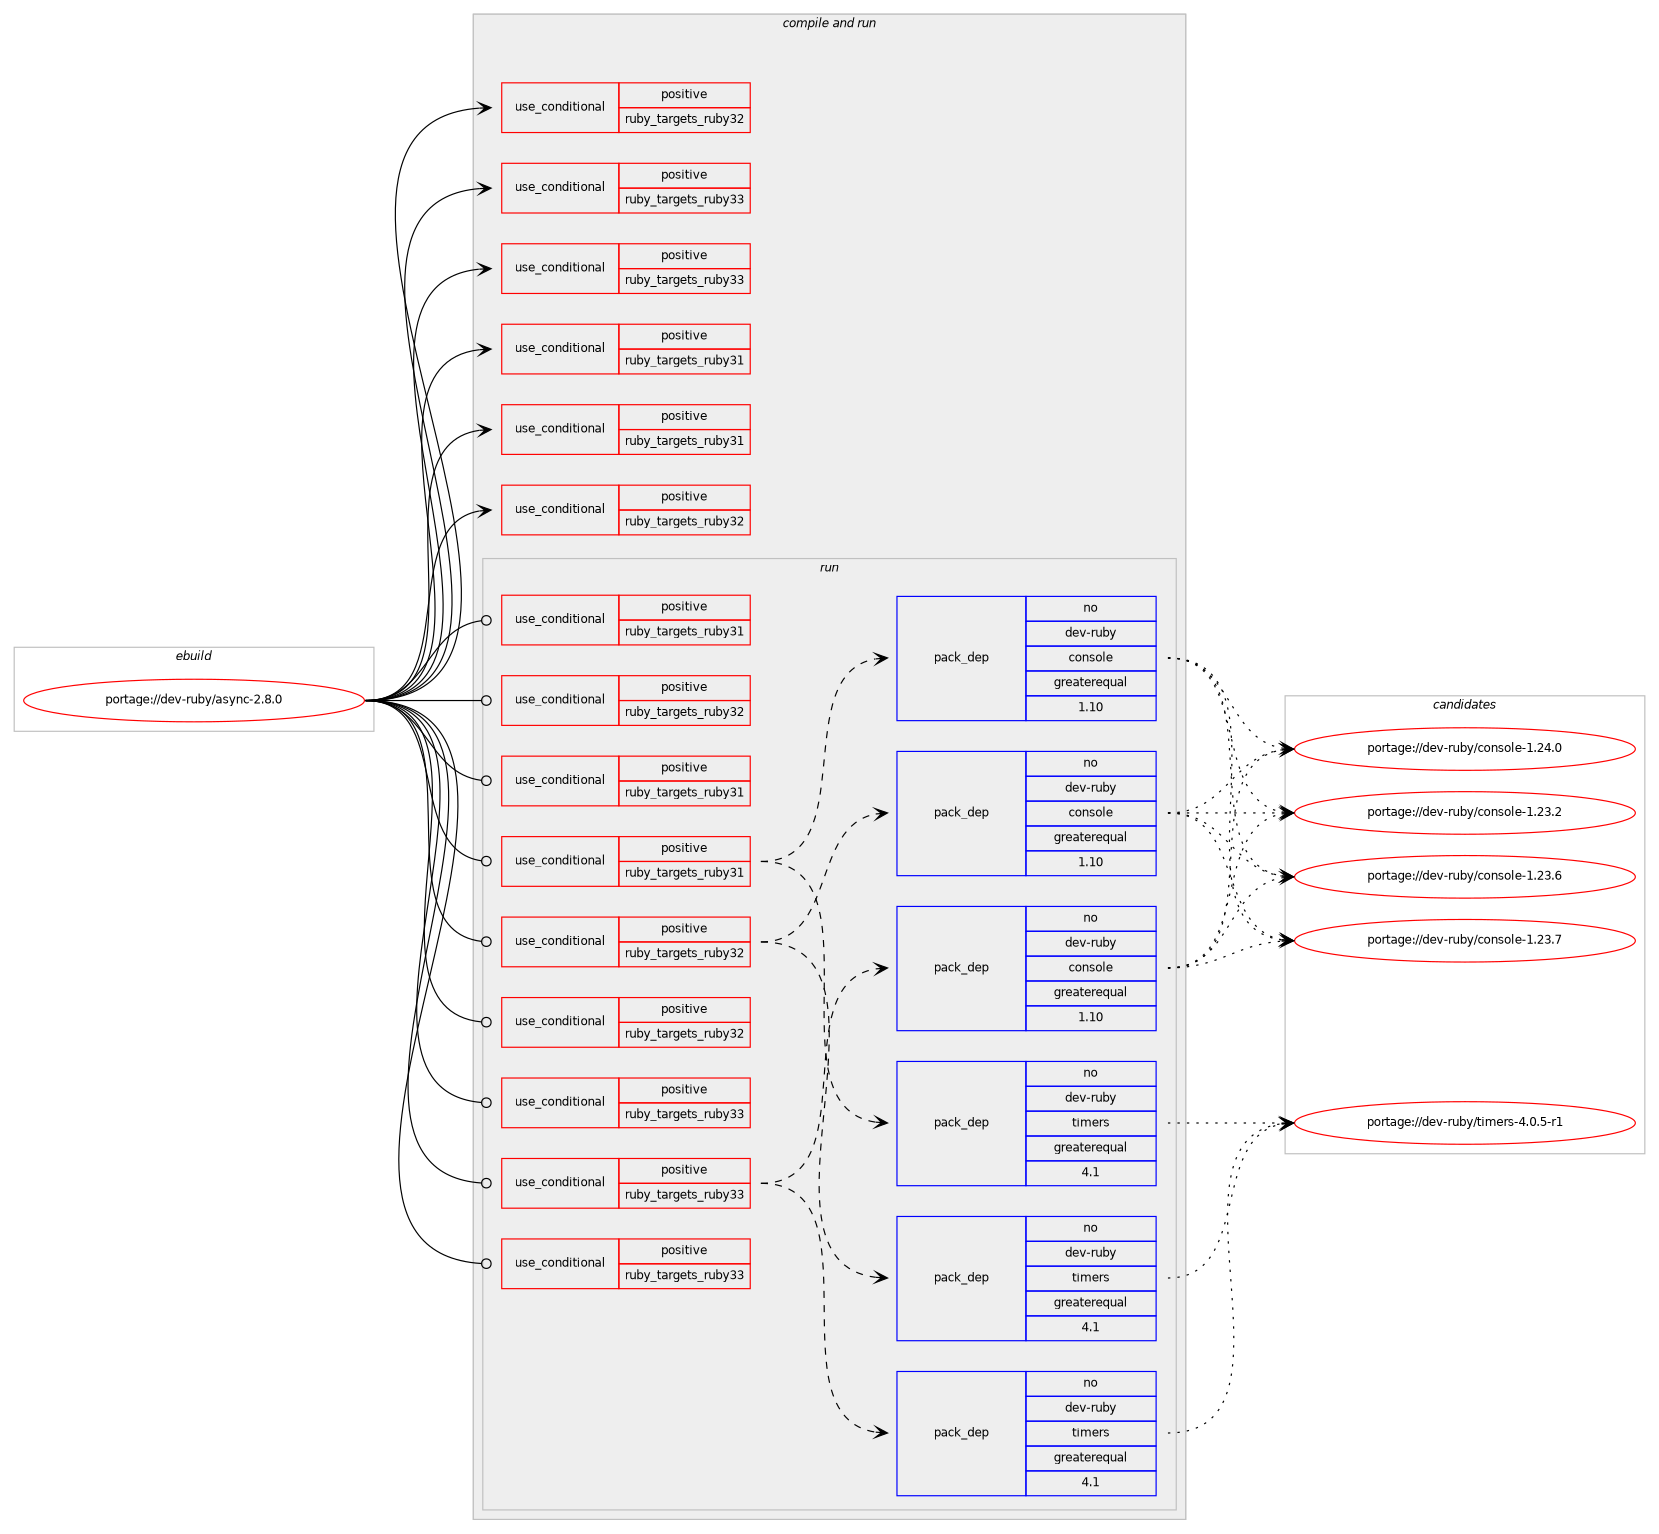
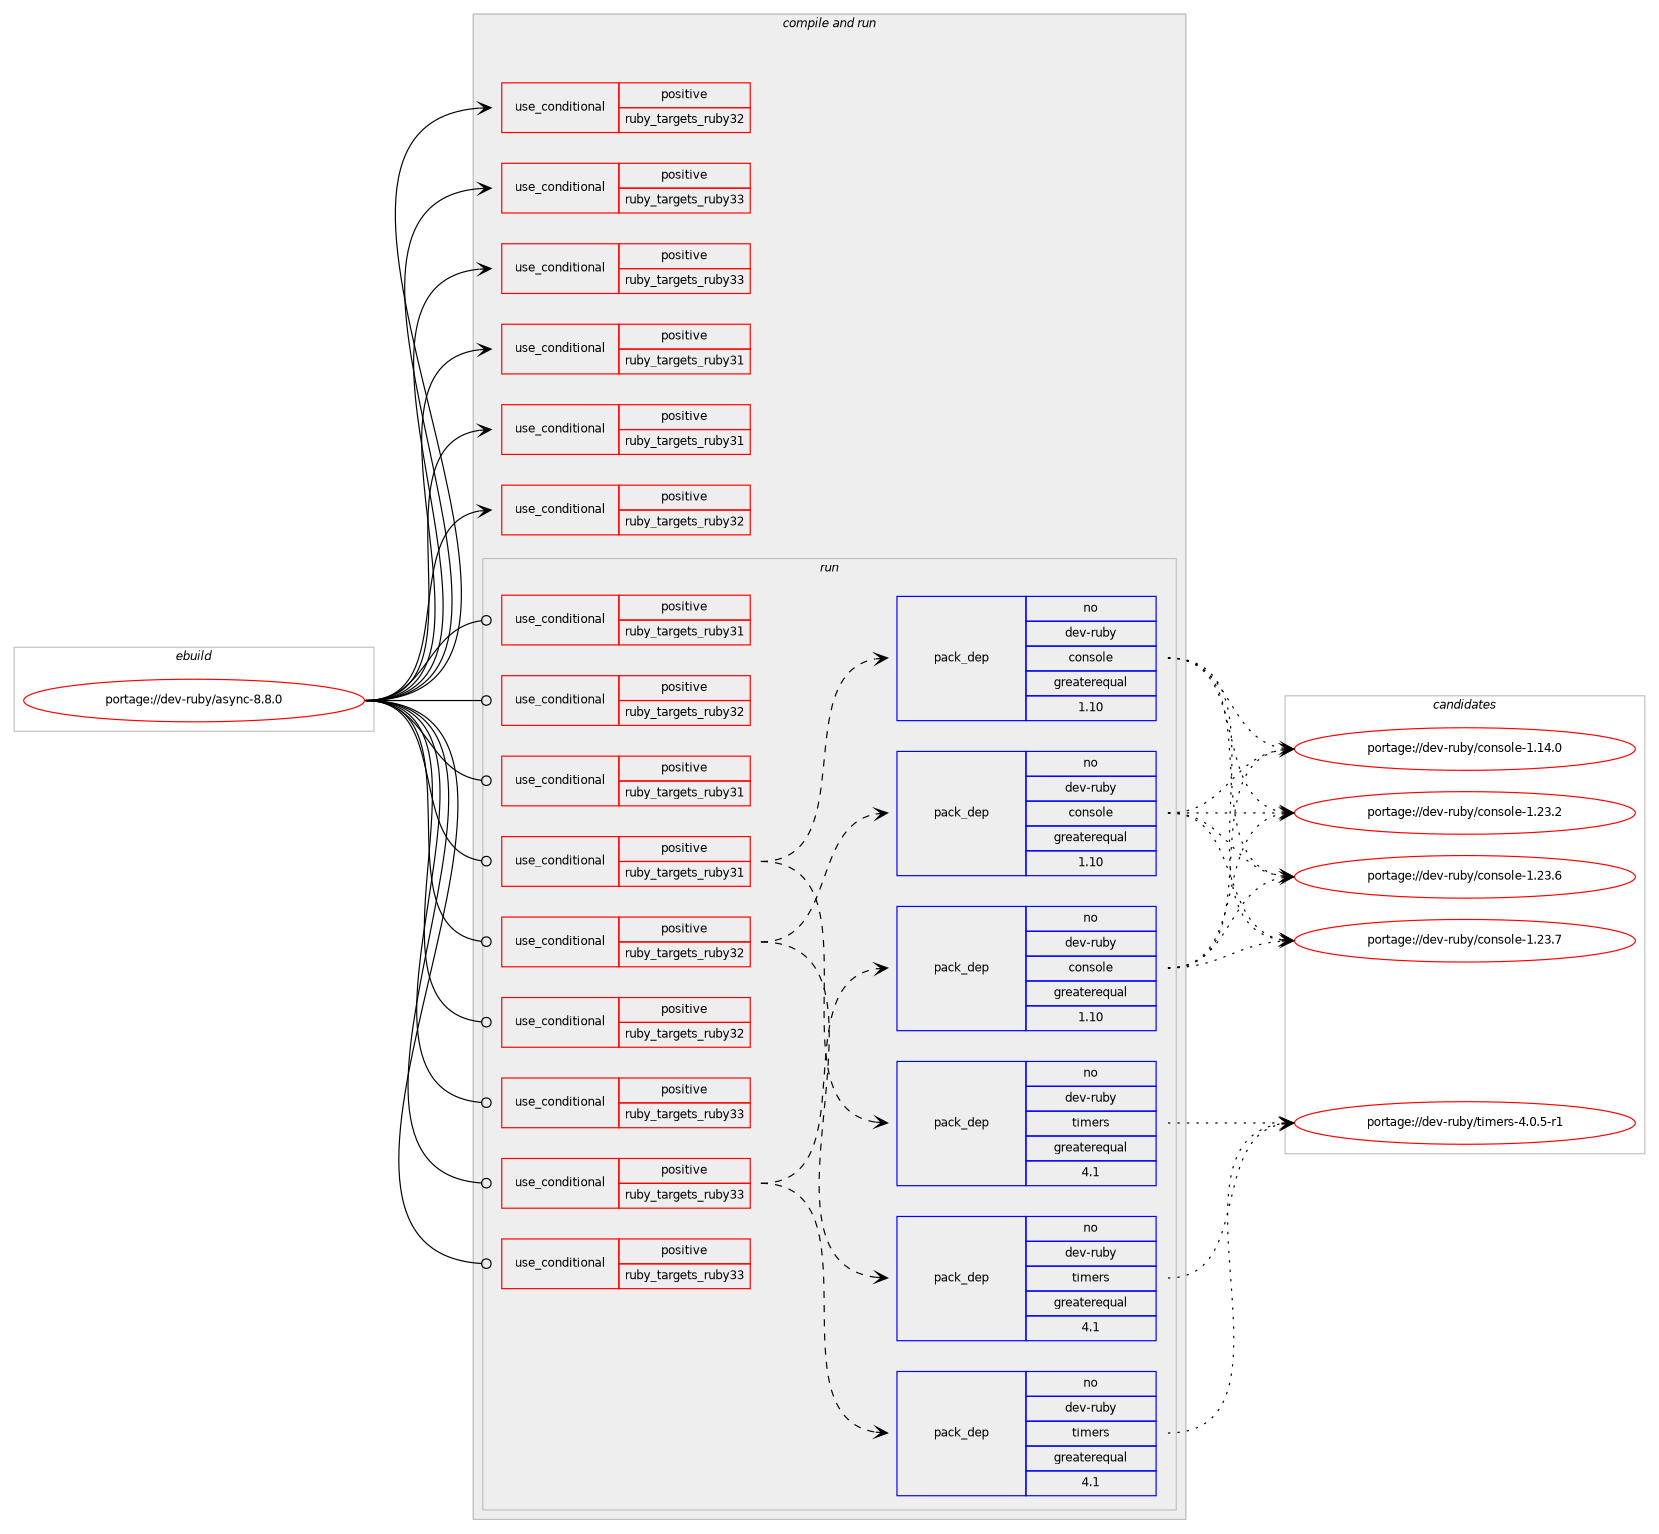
node "portage://dev-ruby/async-2.8.0": label "portage://dev-ruby/async-2.8.0" -> "portage://dev-ruby/async-8.8.0"
node "portage://dev-ruby/console-1.24.0": label "portage://dev-ruby/console-1.24.0" -> "portage://dev-ruby/console-1.14.0"
